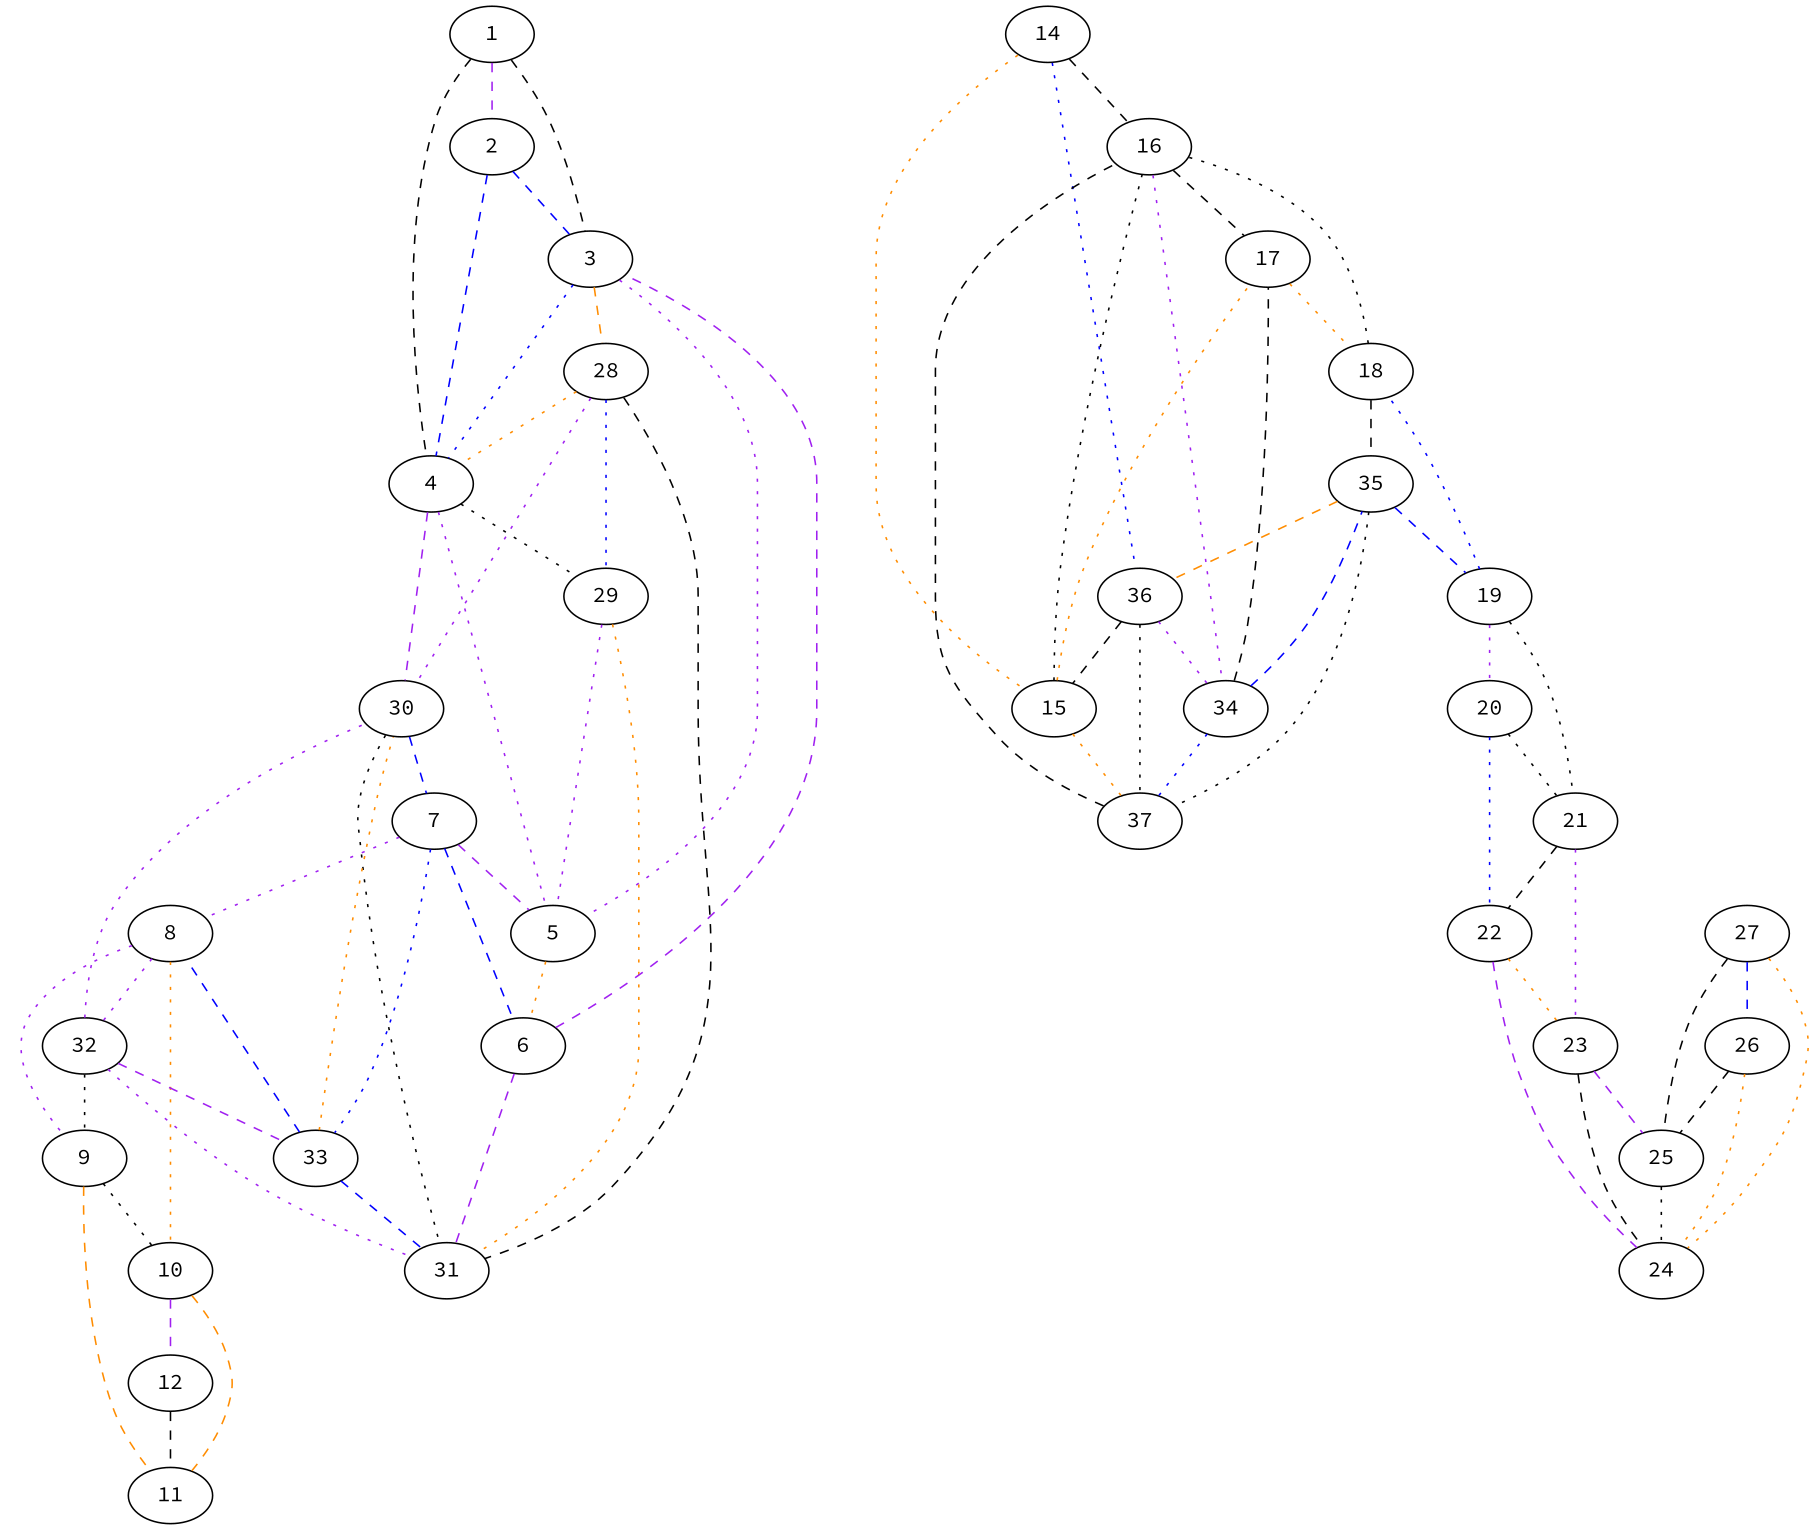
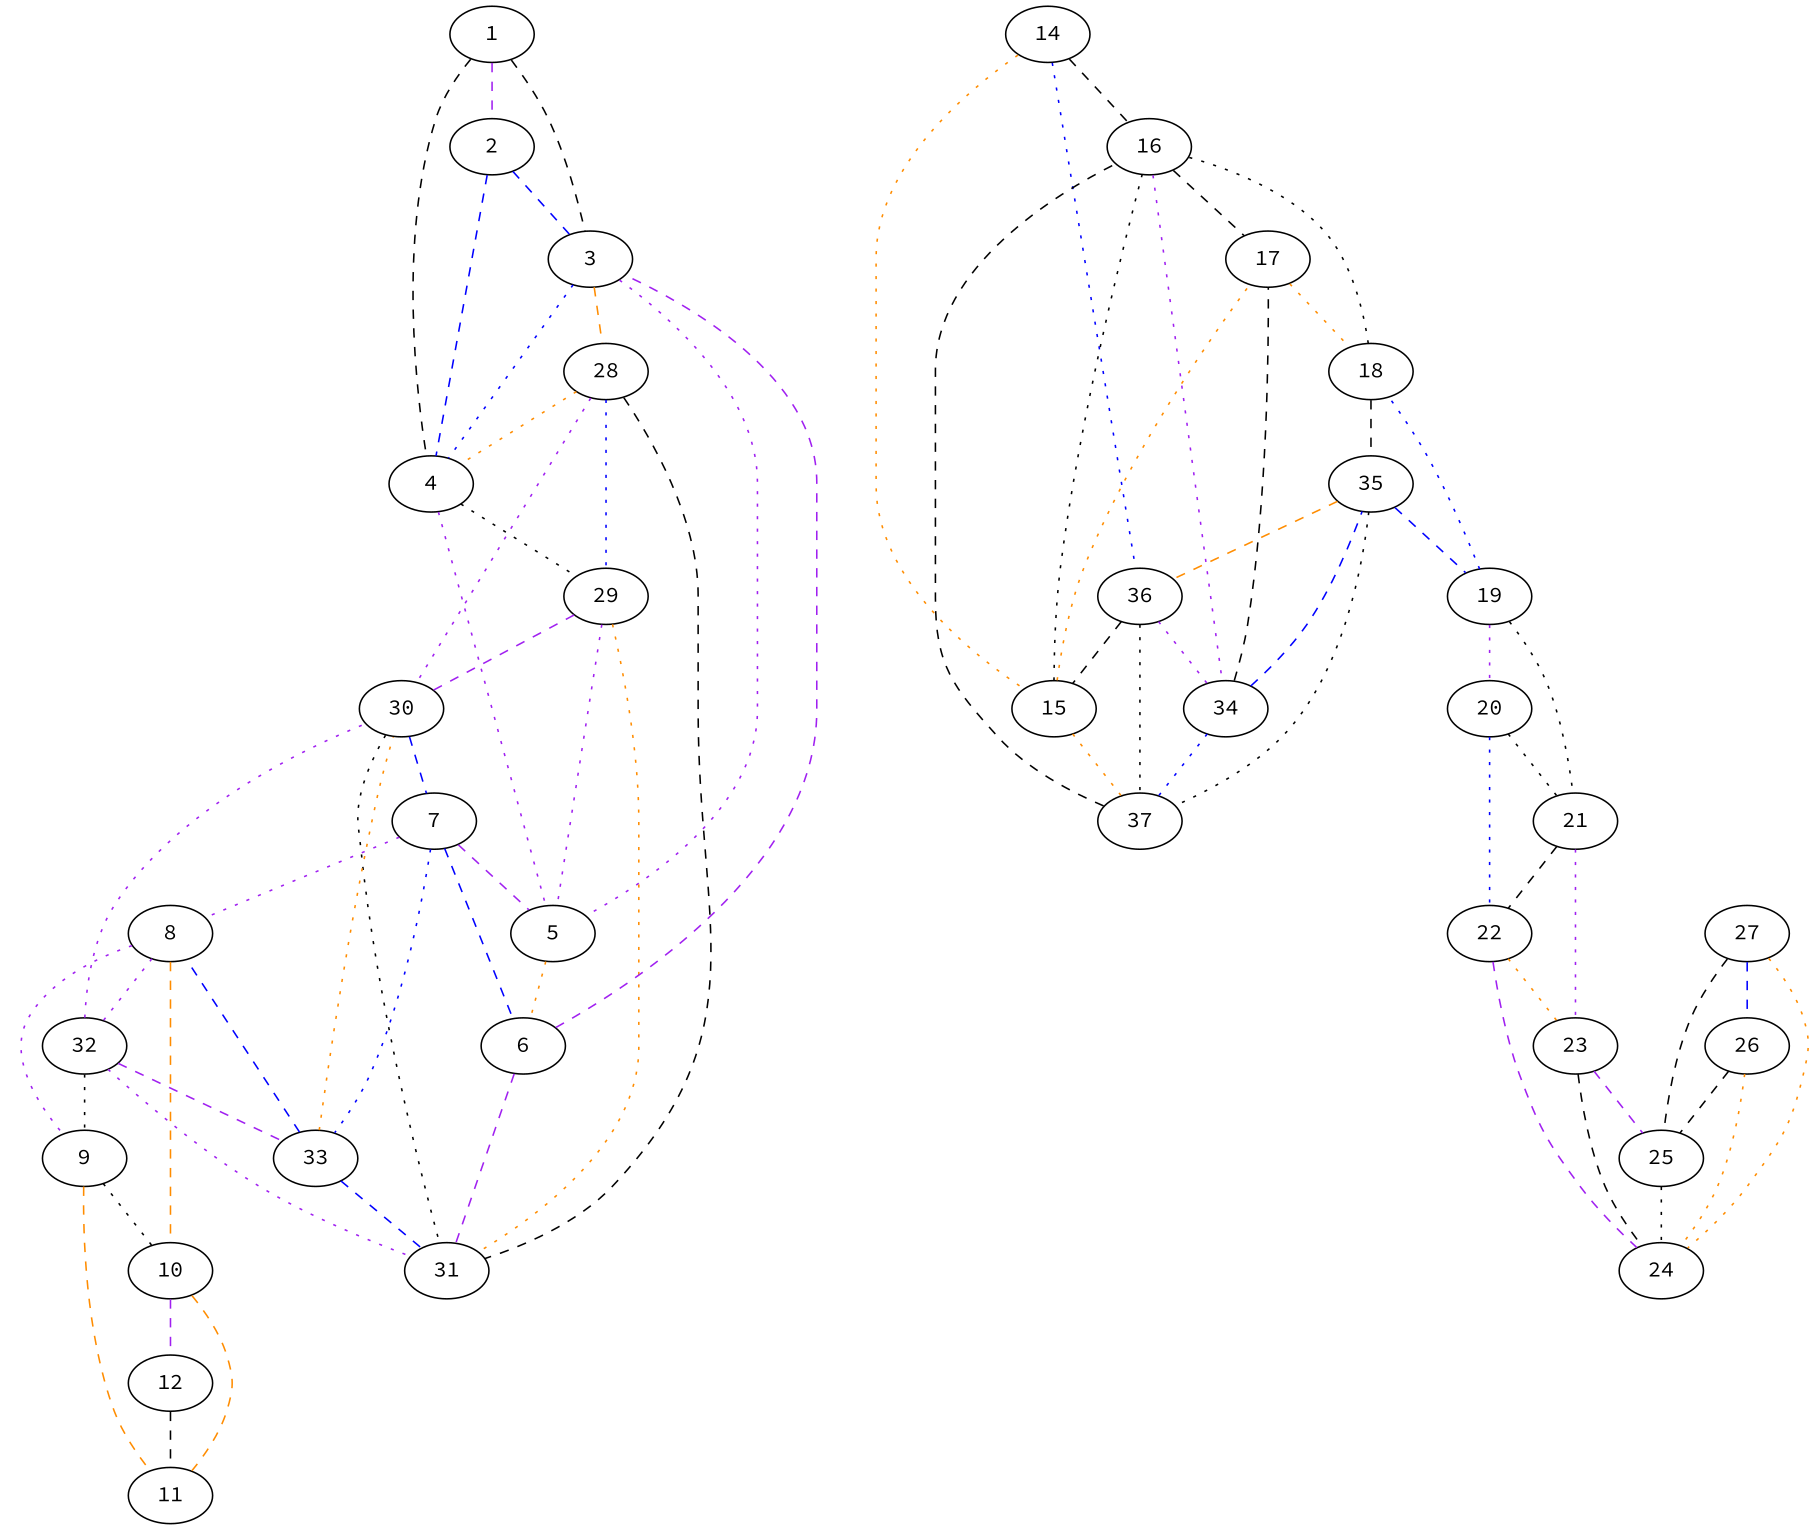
edge "4" -- "30": now "29" -- "30"
edge "8" -- "10": style dotted -> dashed
